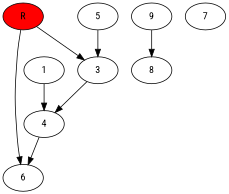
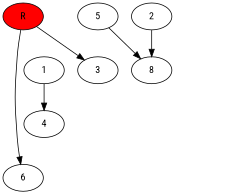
node "9": label "9" -> "2"
node "7": removed
edge "5" -> "3": now "5" -> "8"
edge "3" -> "4": removed
edge "4" -> "6": removed
